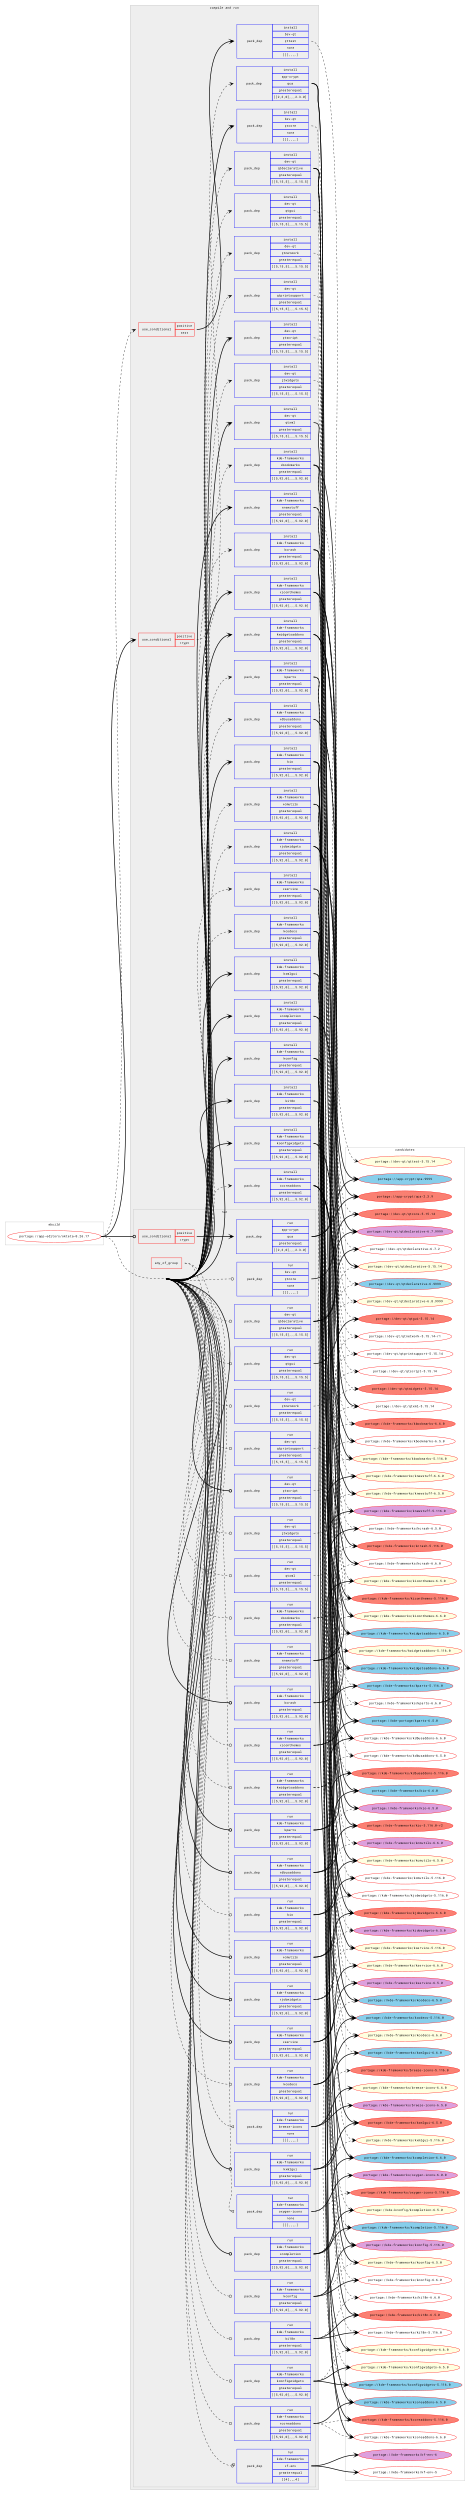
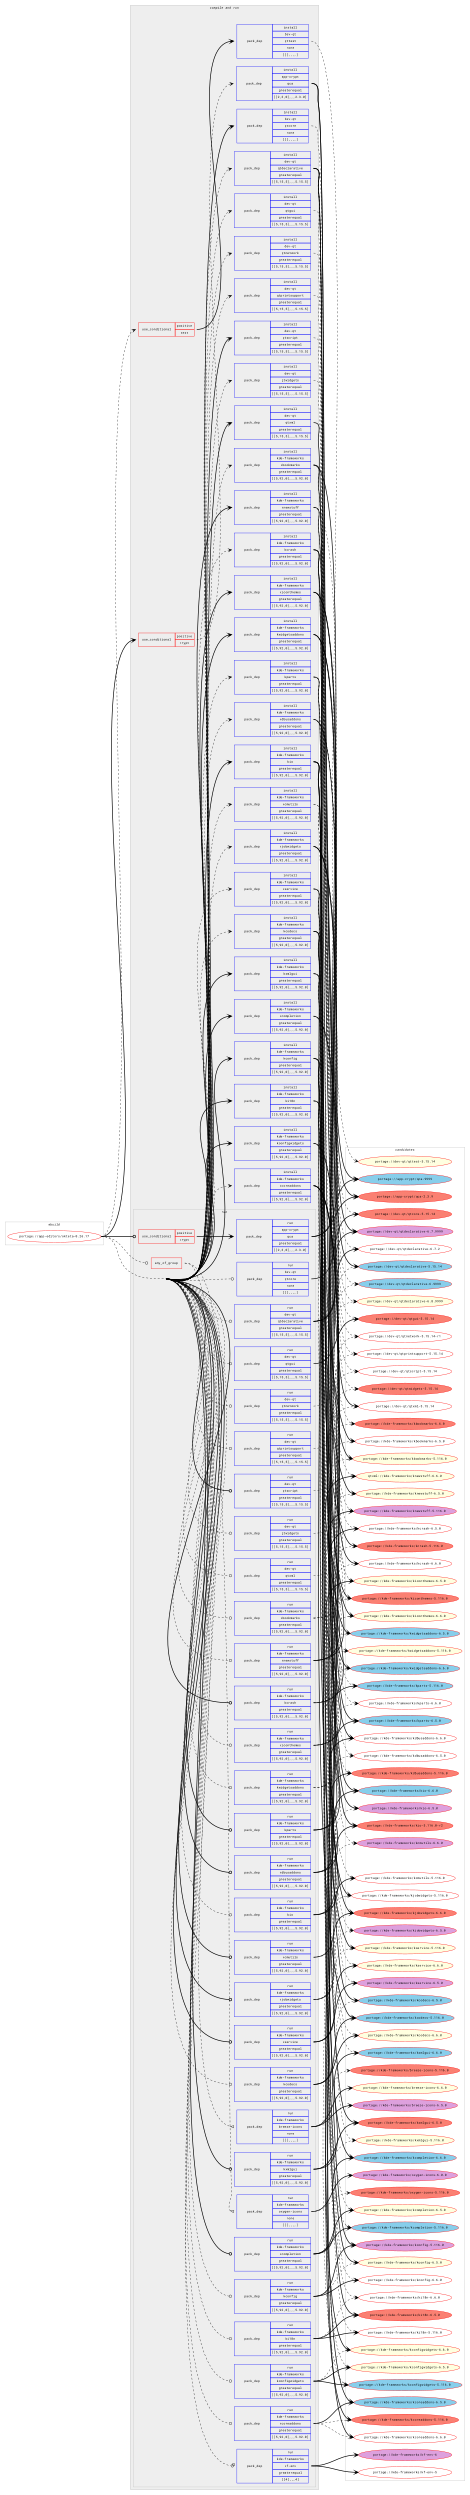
edge "portage://app-editors/okteta-0.26.17" -> "any_of_group": added
node "portage://dev-qt/qtdeclarative-5.15.14": fillcolor lightyellow -> skyblue
node "portage://kde-frameworks/knewstuff-6.6.0": label "portage://kde-frameworks/knewstuff-6.6.0" -> "qtxml://kde-frameworks/knewstuff-6.6.0"
node "portage://kde-portage/kparts-6.5.0": label "portage://kde-portage/kparts-6.5.0" -> "portage://kde-frameworks/kparts-6.5.0"
node "portage://kde-frameworks/kcmutils-6.5.0": removed
node "portage://kde-kconfig/kcompletion-6.5.0": label "portage://kde-kconfig/kcompletion-6.5.0" -> "portage://kde-frameworks/kcompletion-6.5.0"
